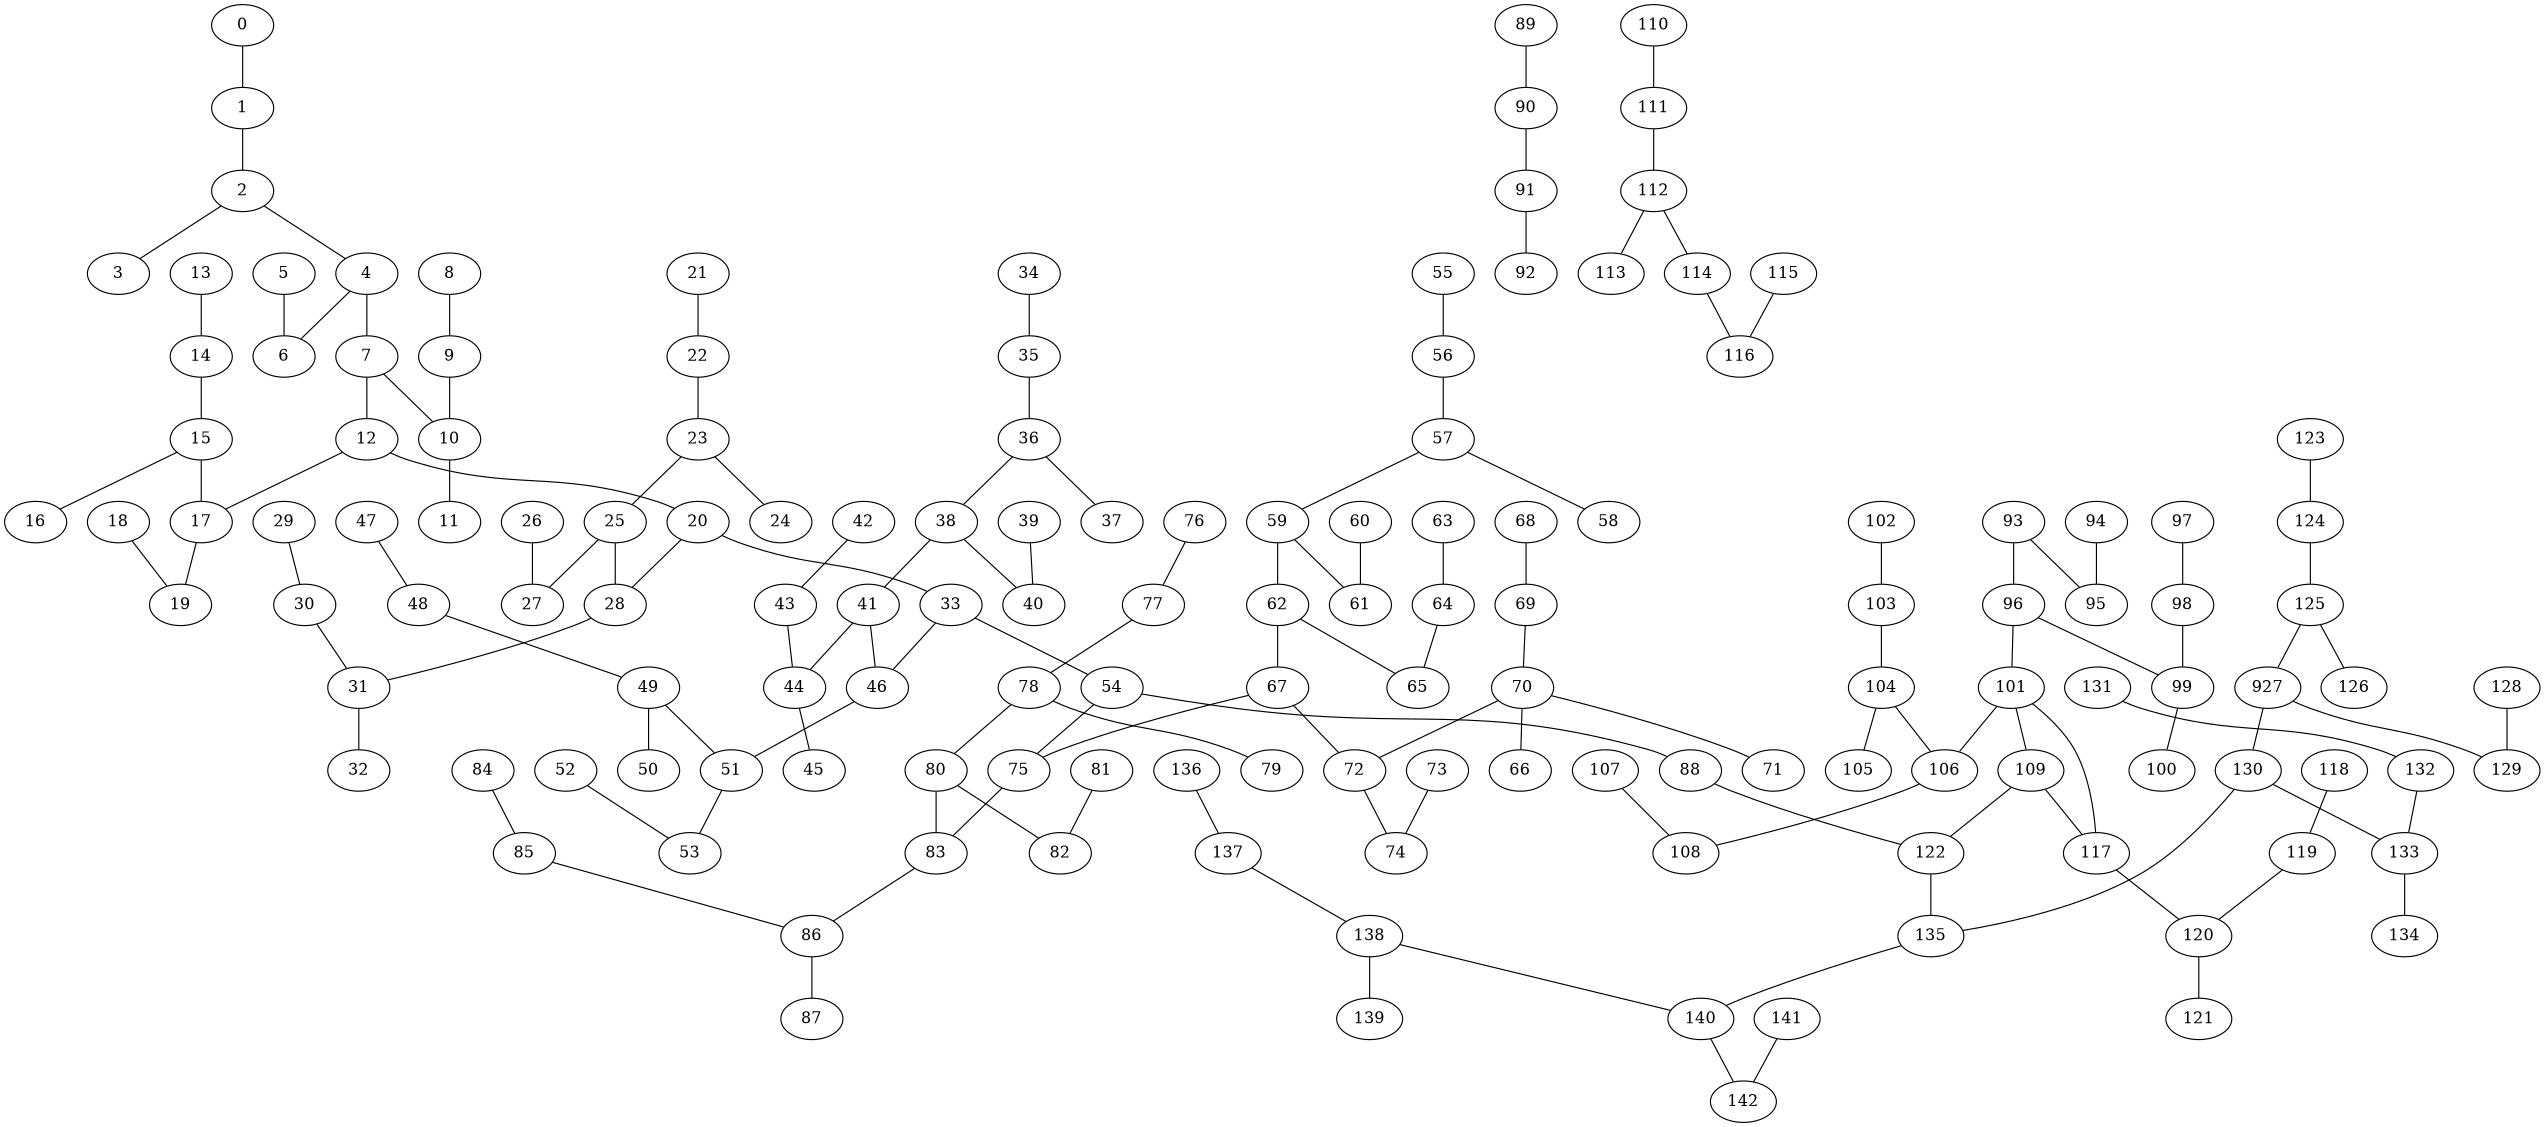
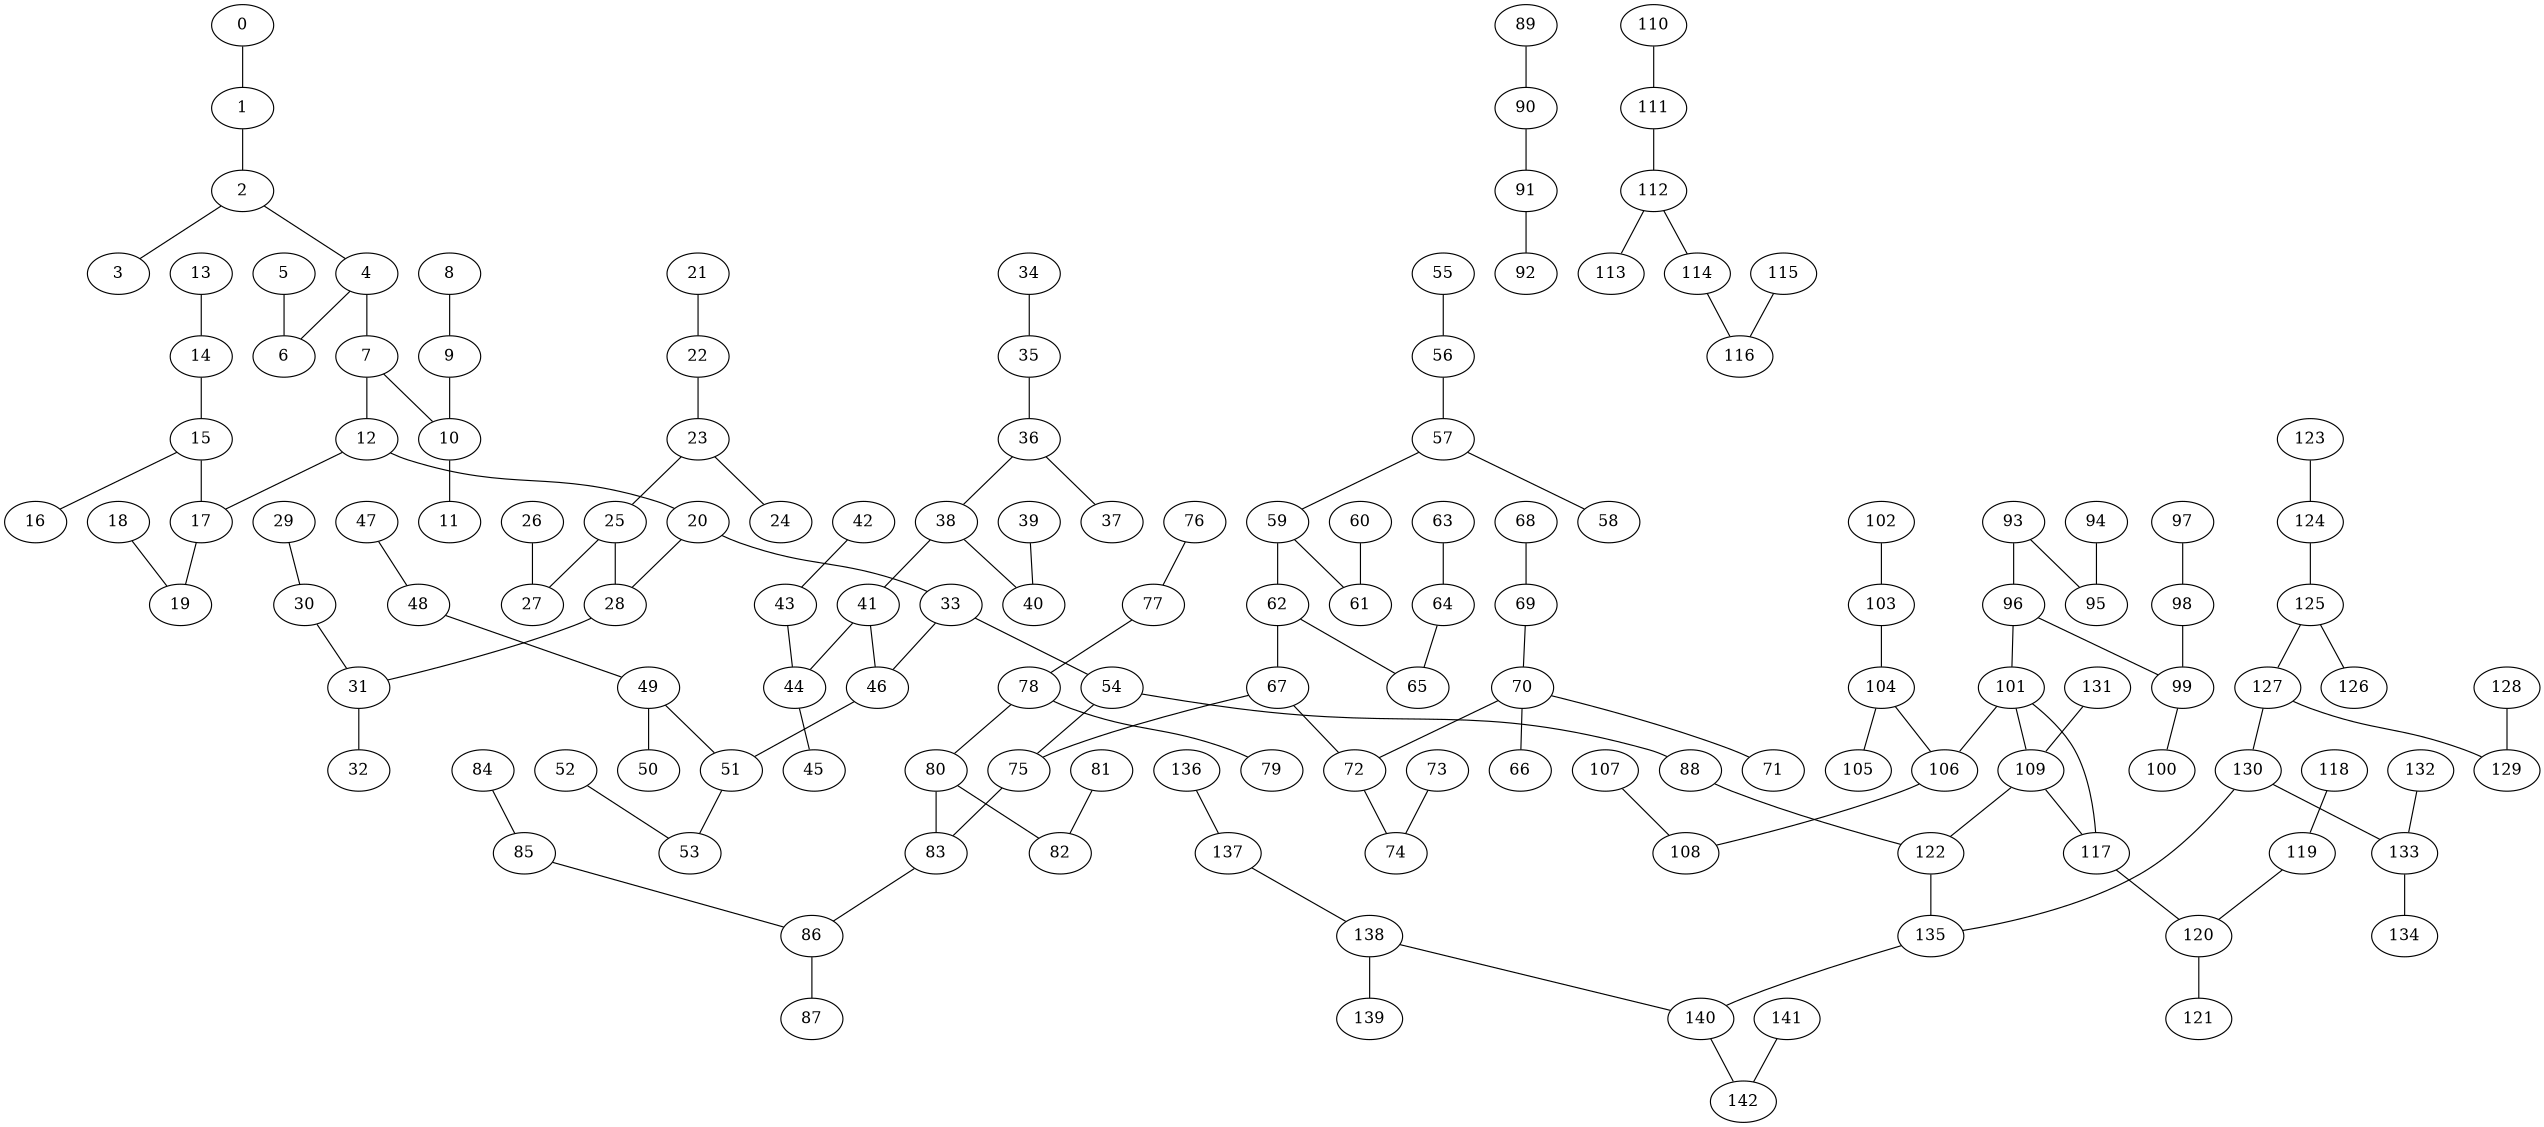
node "927": label "927" -> "127"
edge "131" -- "132": now "131" -- "109"
